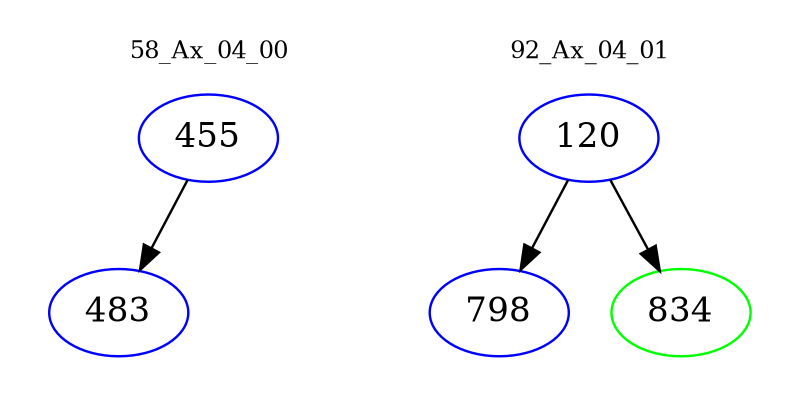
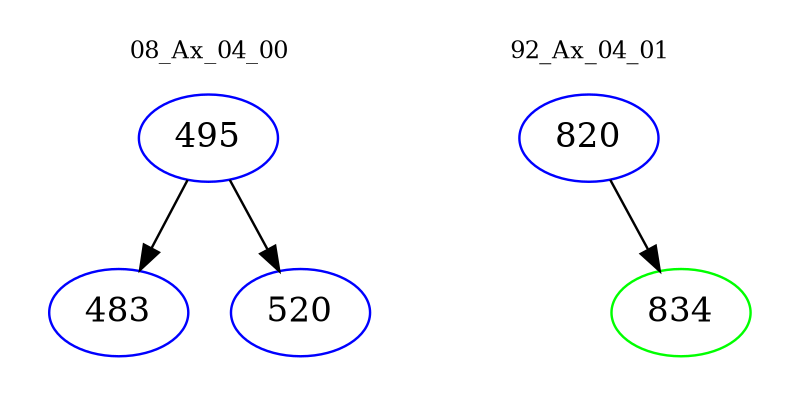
cluster "58_Ax_04_00": label "58_Ax_04_00" -> "08_Ax_04_00"
node "455": label "455" -> "495"
node "120": label "120" -> "820"
node "520": added
node "798": removed
